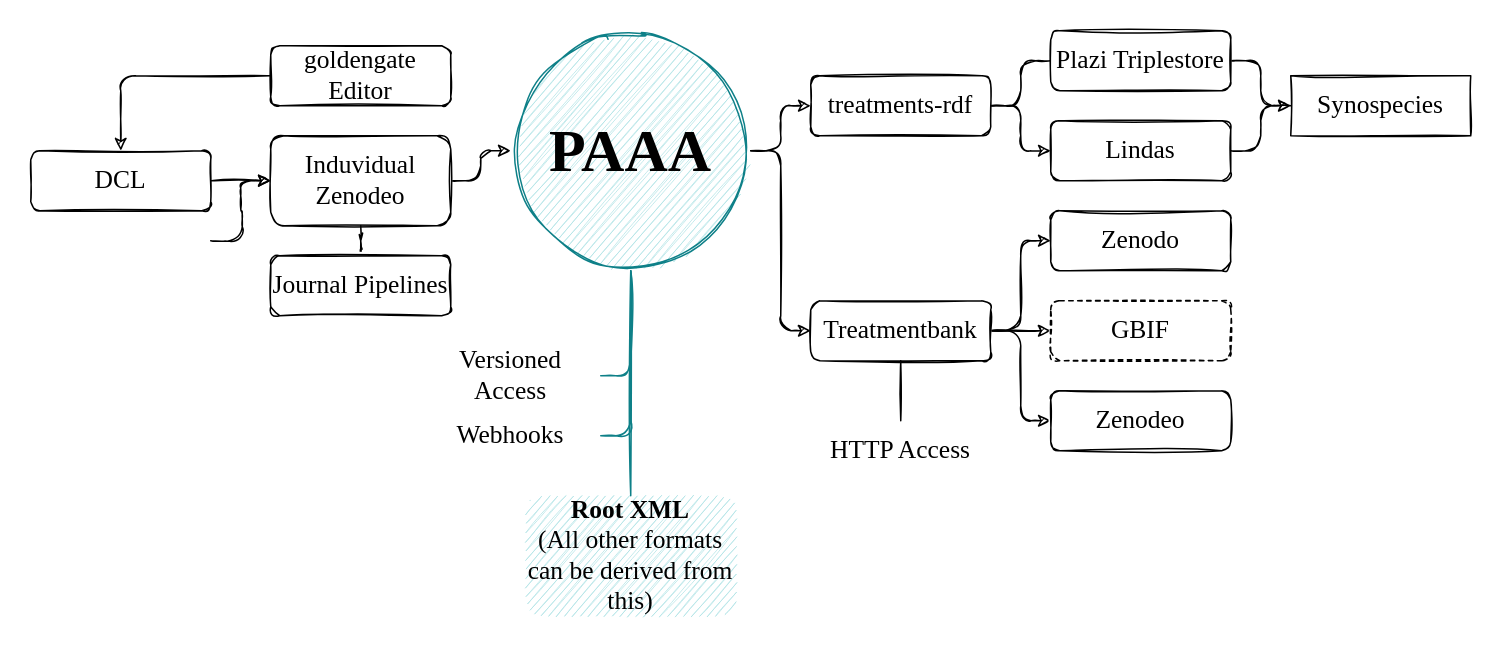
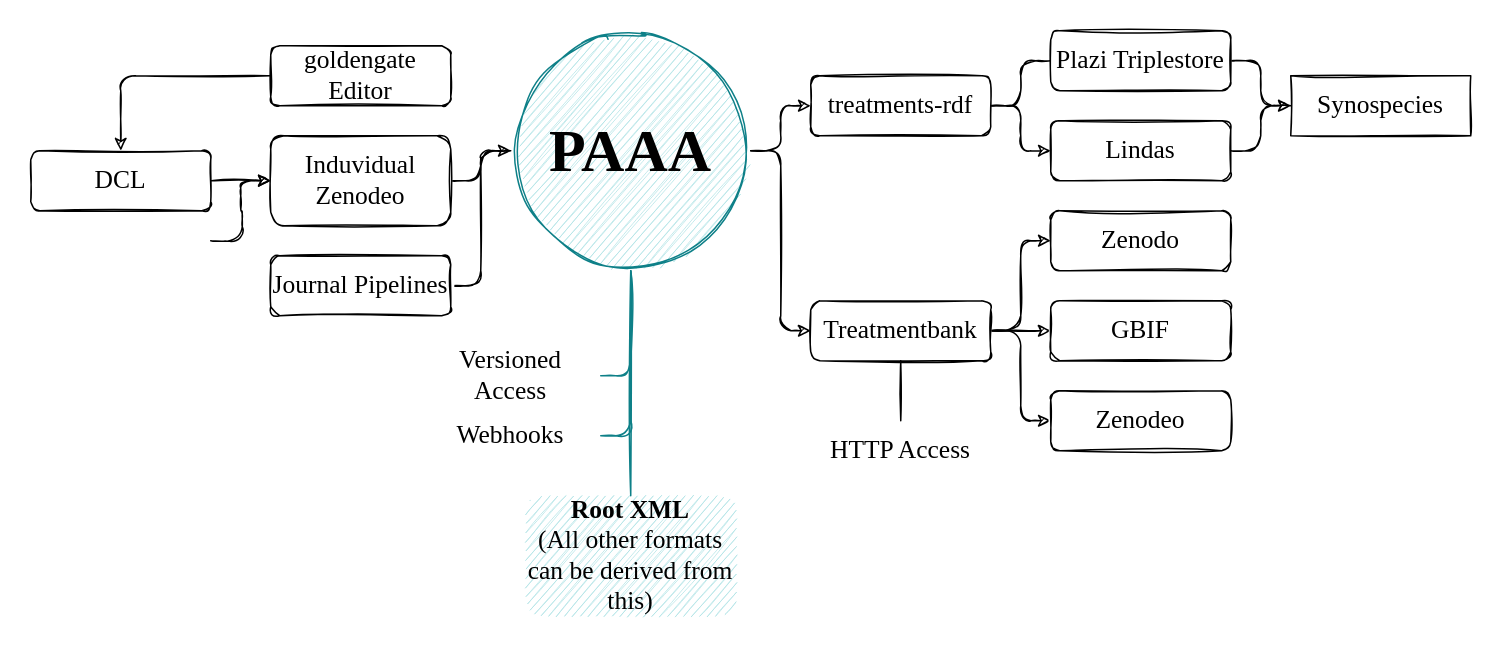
edge "Induvidual Zenodeo" -- "Journal Pipelines": now "PAAA" -- "Journal Pipelines"
node "GBIF": style dashed -> solid
